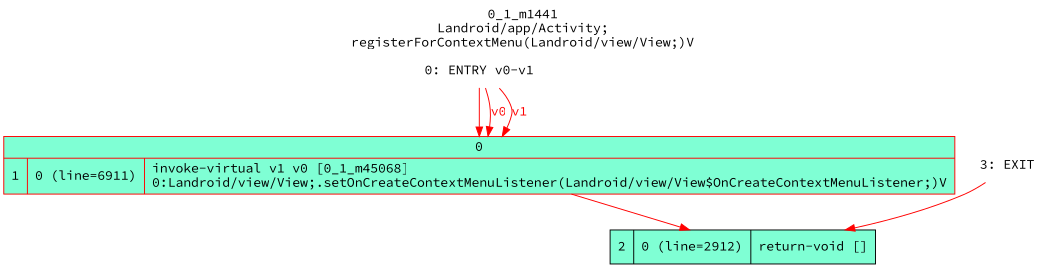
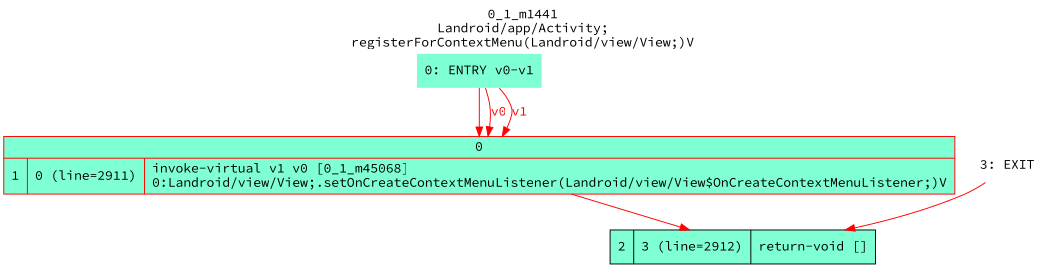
node "0: ENTRY v0-v1": fillcolor white -> aquamarine
node "0": text "0 (line=6911)" -> "0 (line=2911)"
node "2": text "0 (line=2912)" -> "3 (line=2912)"
